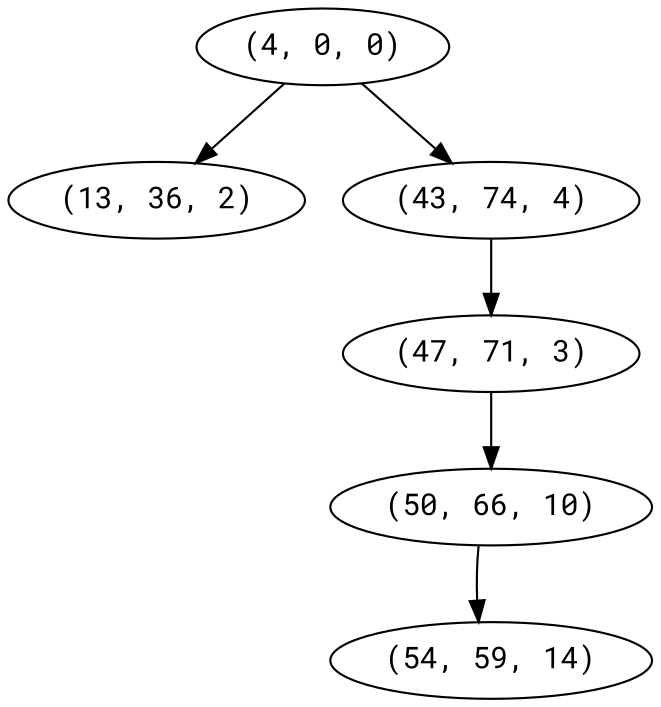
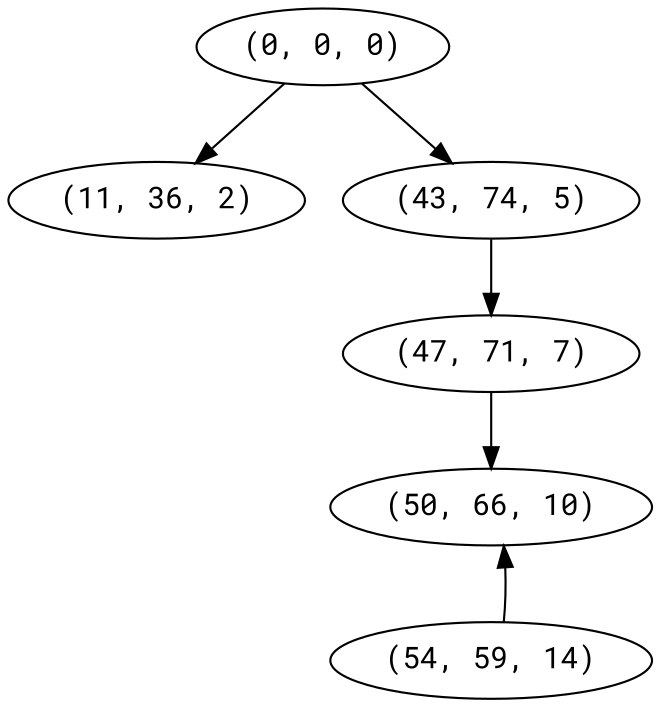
node "(4, 0, 0)": label "(4, 0, 0)" -> "(0, 0, 0)"
node "(13, 36, 2)": label "(13, 36, 2)" -> "(11, 36, 2)"
node "(43, 74, 4)": label "(43, 74, 4)" -> "(43, 74, 5)"
node "(47, 71, 3)": label "(47, 71, 3)" -> "(47, 71, 7)"
edge "(50, 66, 10)" -> "(54, 59, 14)": reversed
